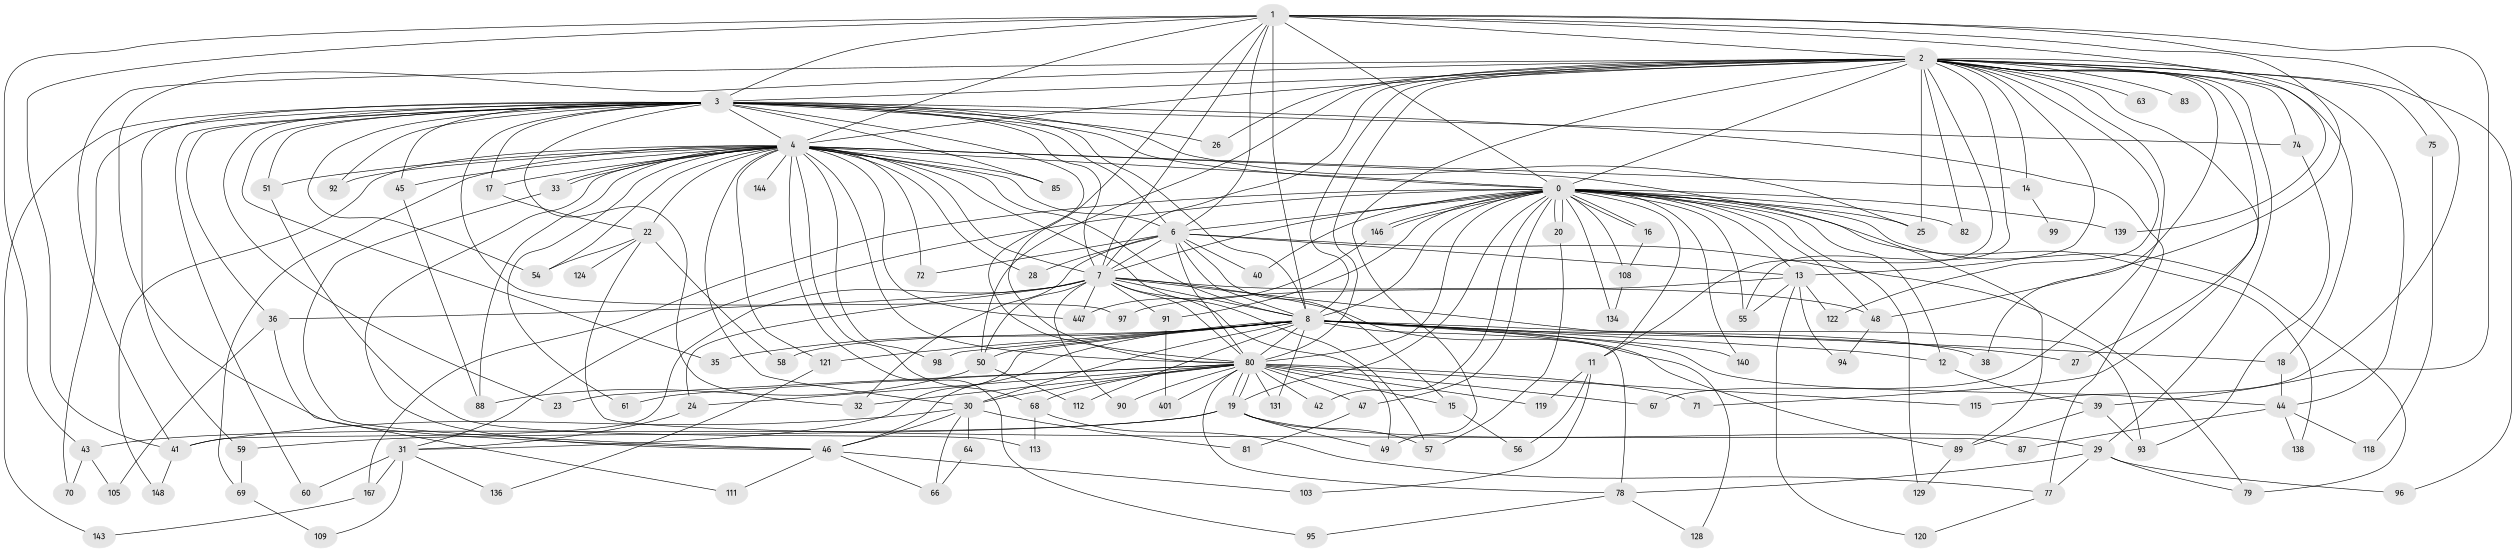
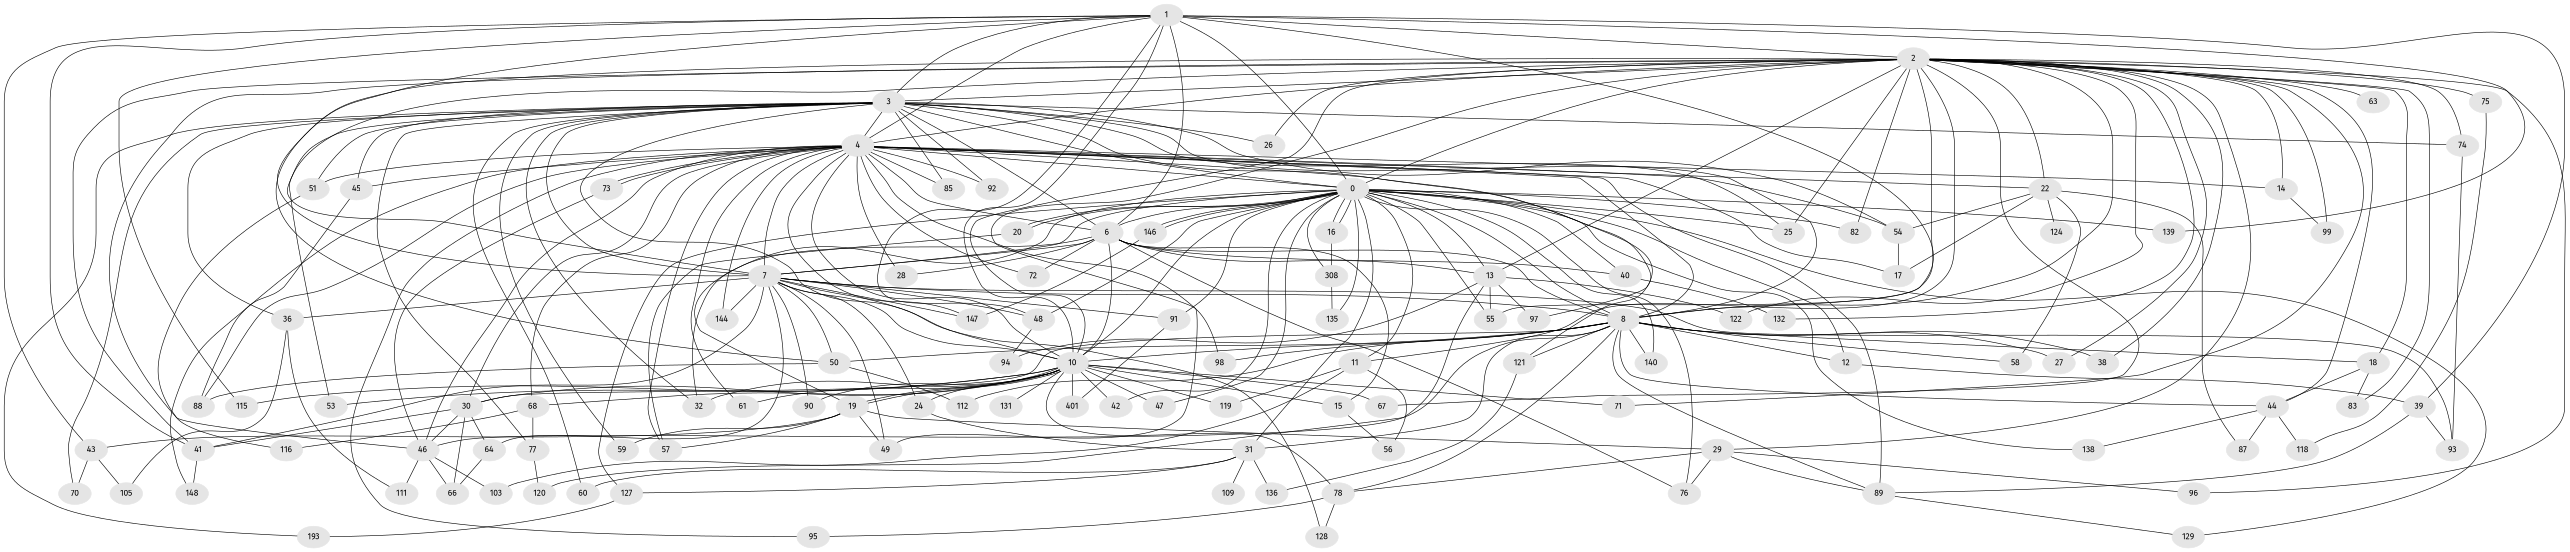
edge "2" -- "99": added
edge "2" -- "22": added
edge "3" -- "17": now "54" -- "17"
node "33": label "33" -> "73"
node "108": label "108" -> "308"
edge "7" -- "144": added
node "447": label "447" -> "147"
node "134": label "134" -> "135"
node "132": added
node "35": removed
node "80": label "80" -> "10"
edge "8" -- "131": removed
edge "18" -- "83": added
node "23": label "23" -> "53"
edge "7" -- "64": added
node "113": label "113" -> "116"
node "81": removed
edge "29" -- "77": now "29" -- "89"
node "69": removed
node "167": label "167" -> "127"
node "79": label "79" -> "76"
node "143": label "143" -> "193"
